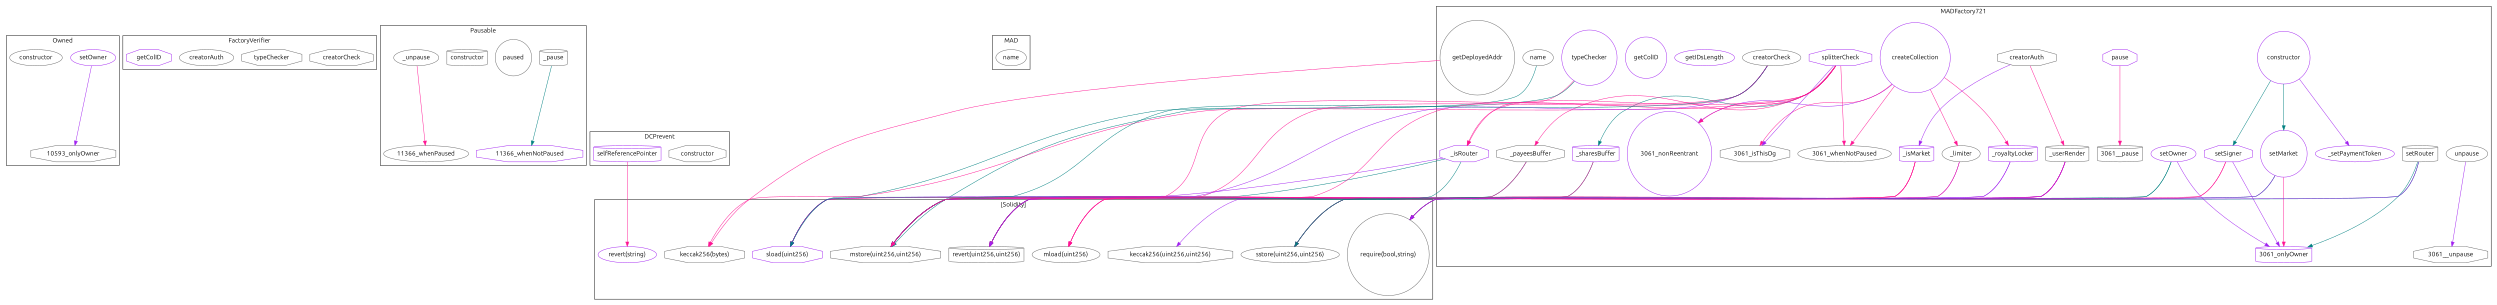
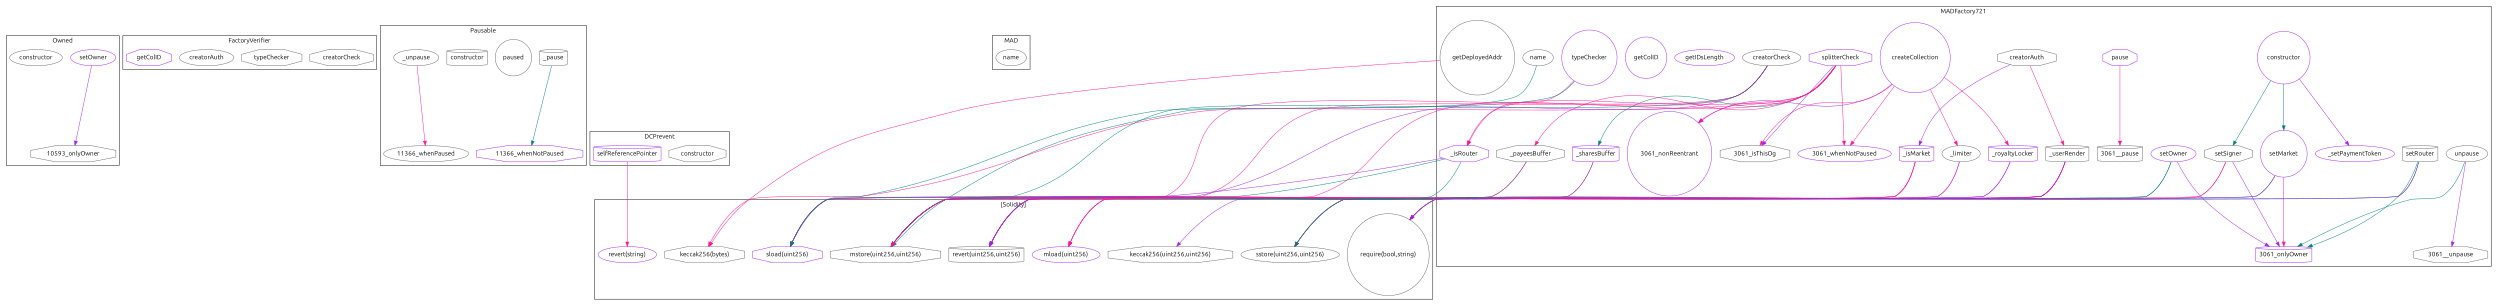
node "3061_whenNotPaused": color gray40 -> purple
node "setSigner": color purple -> gray40
edge "unpause" -> "3061_onlyOwner": added
node "mload(uint256)": color gray40 -> purple
